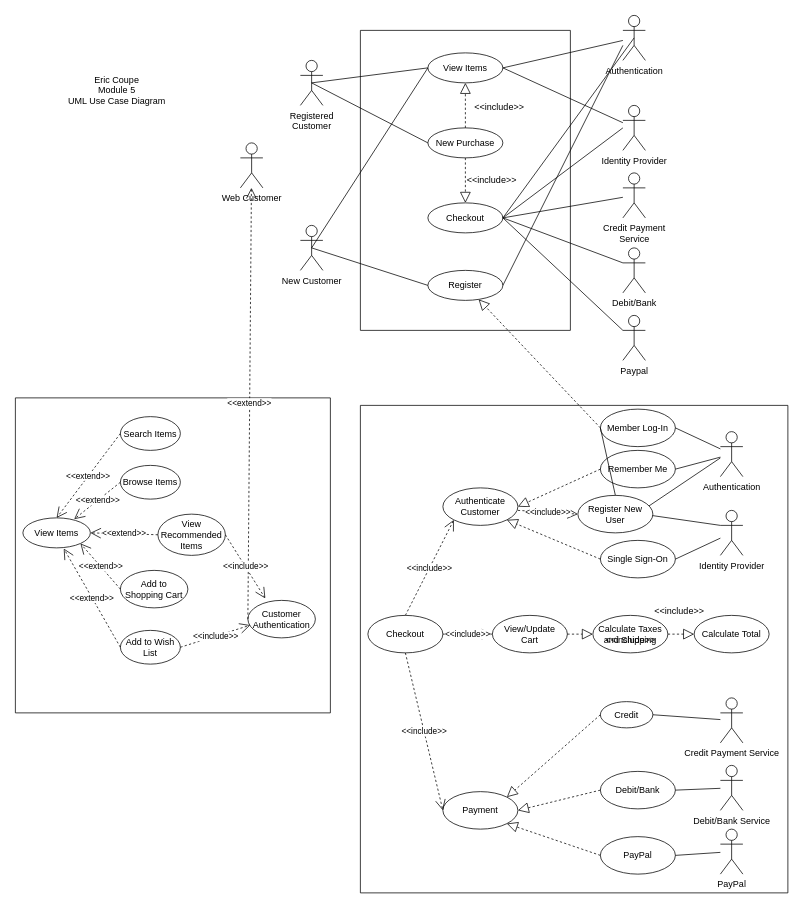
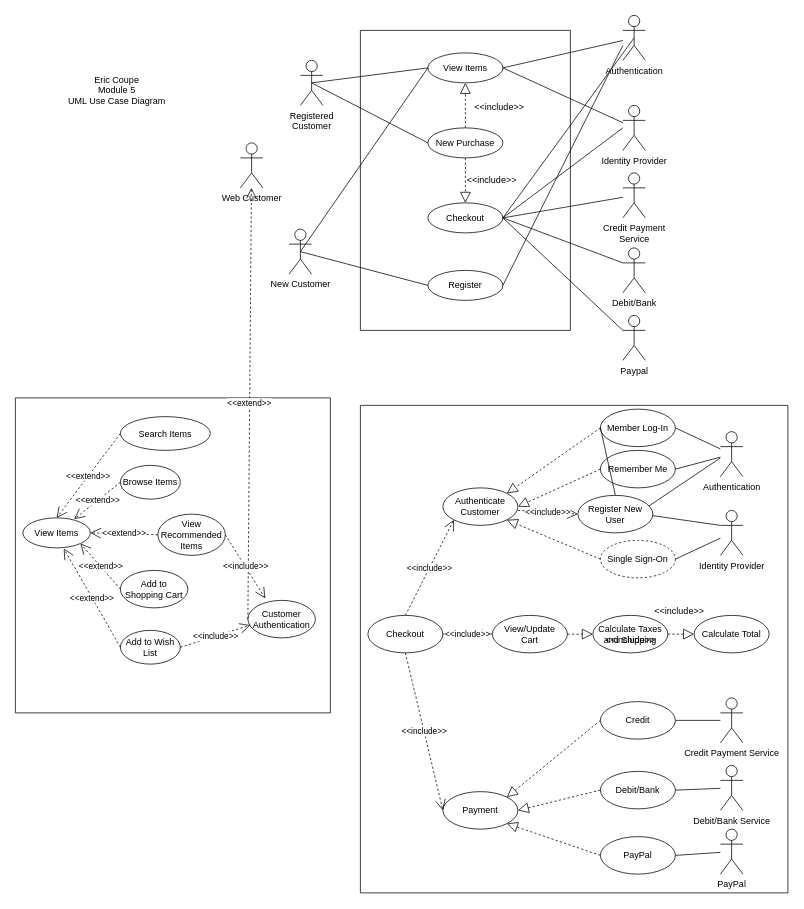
node "New Customer": moved (312, 248) -> (300, 252)
edge "Member Log-In" -> "Register": now "Member Log-In" -> "Authenticate Customer"
node "Search Items": size 60x34 -> 90x34
node "Single Sign-On": style solid -> dashed
node "Credit": size 53x26 -> 75x38
